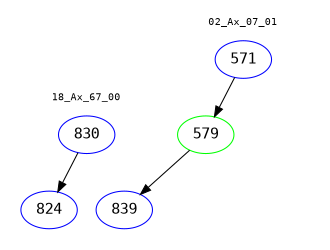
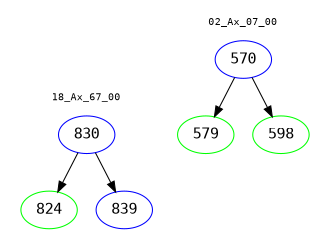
cluster "02_Ax_07_01": label "02_Ax_07_01" -> "02_Ax_07_00"
node "571": label "571" -> "570"
node "598": added
edge "579" -> "839": now "830" -> "839"
node "824": color blue -> green
